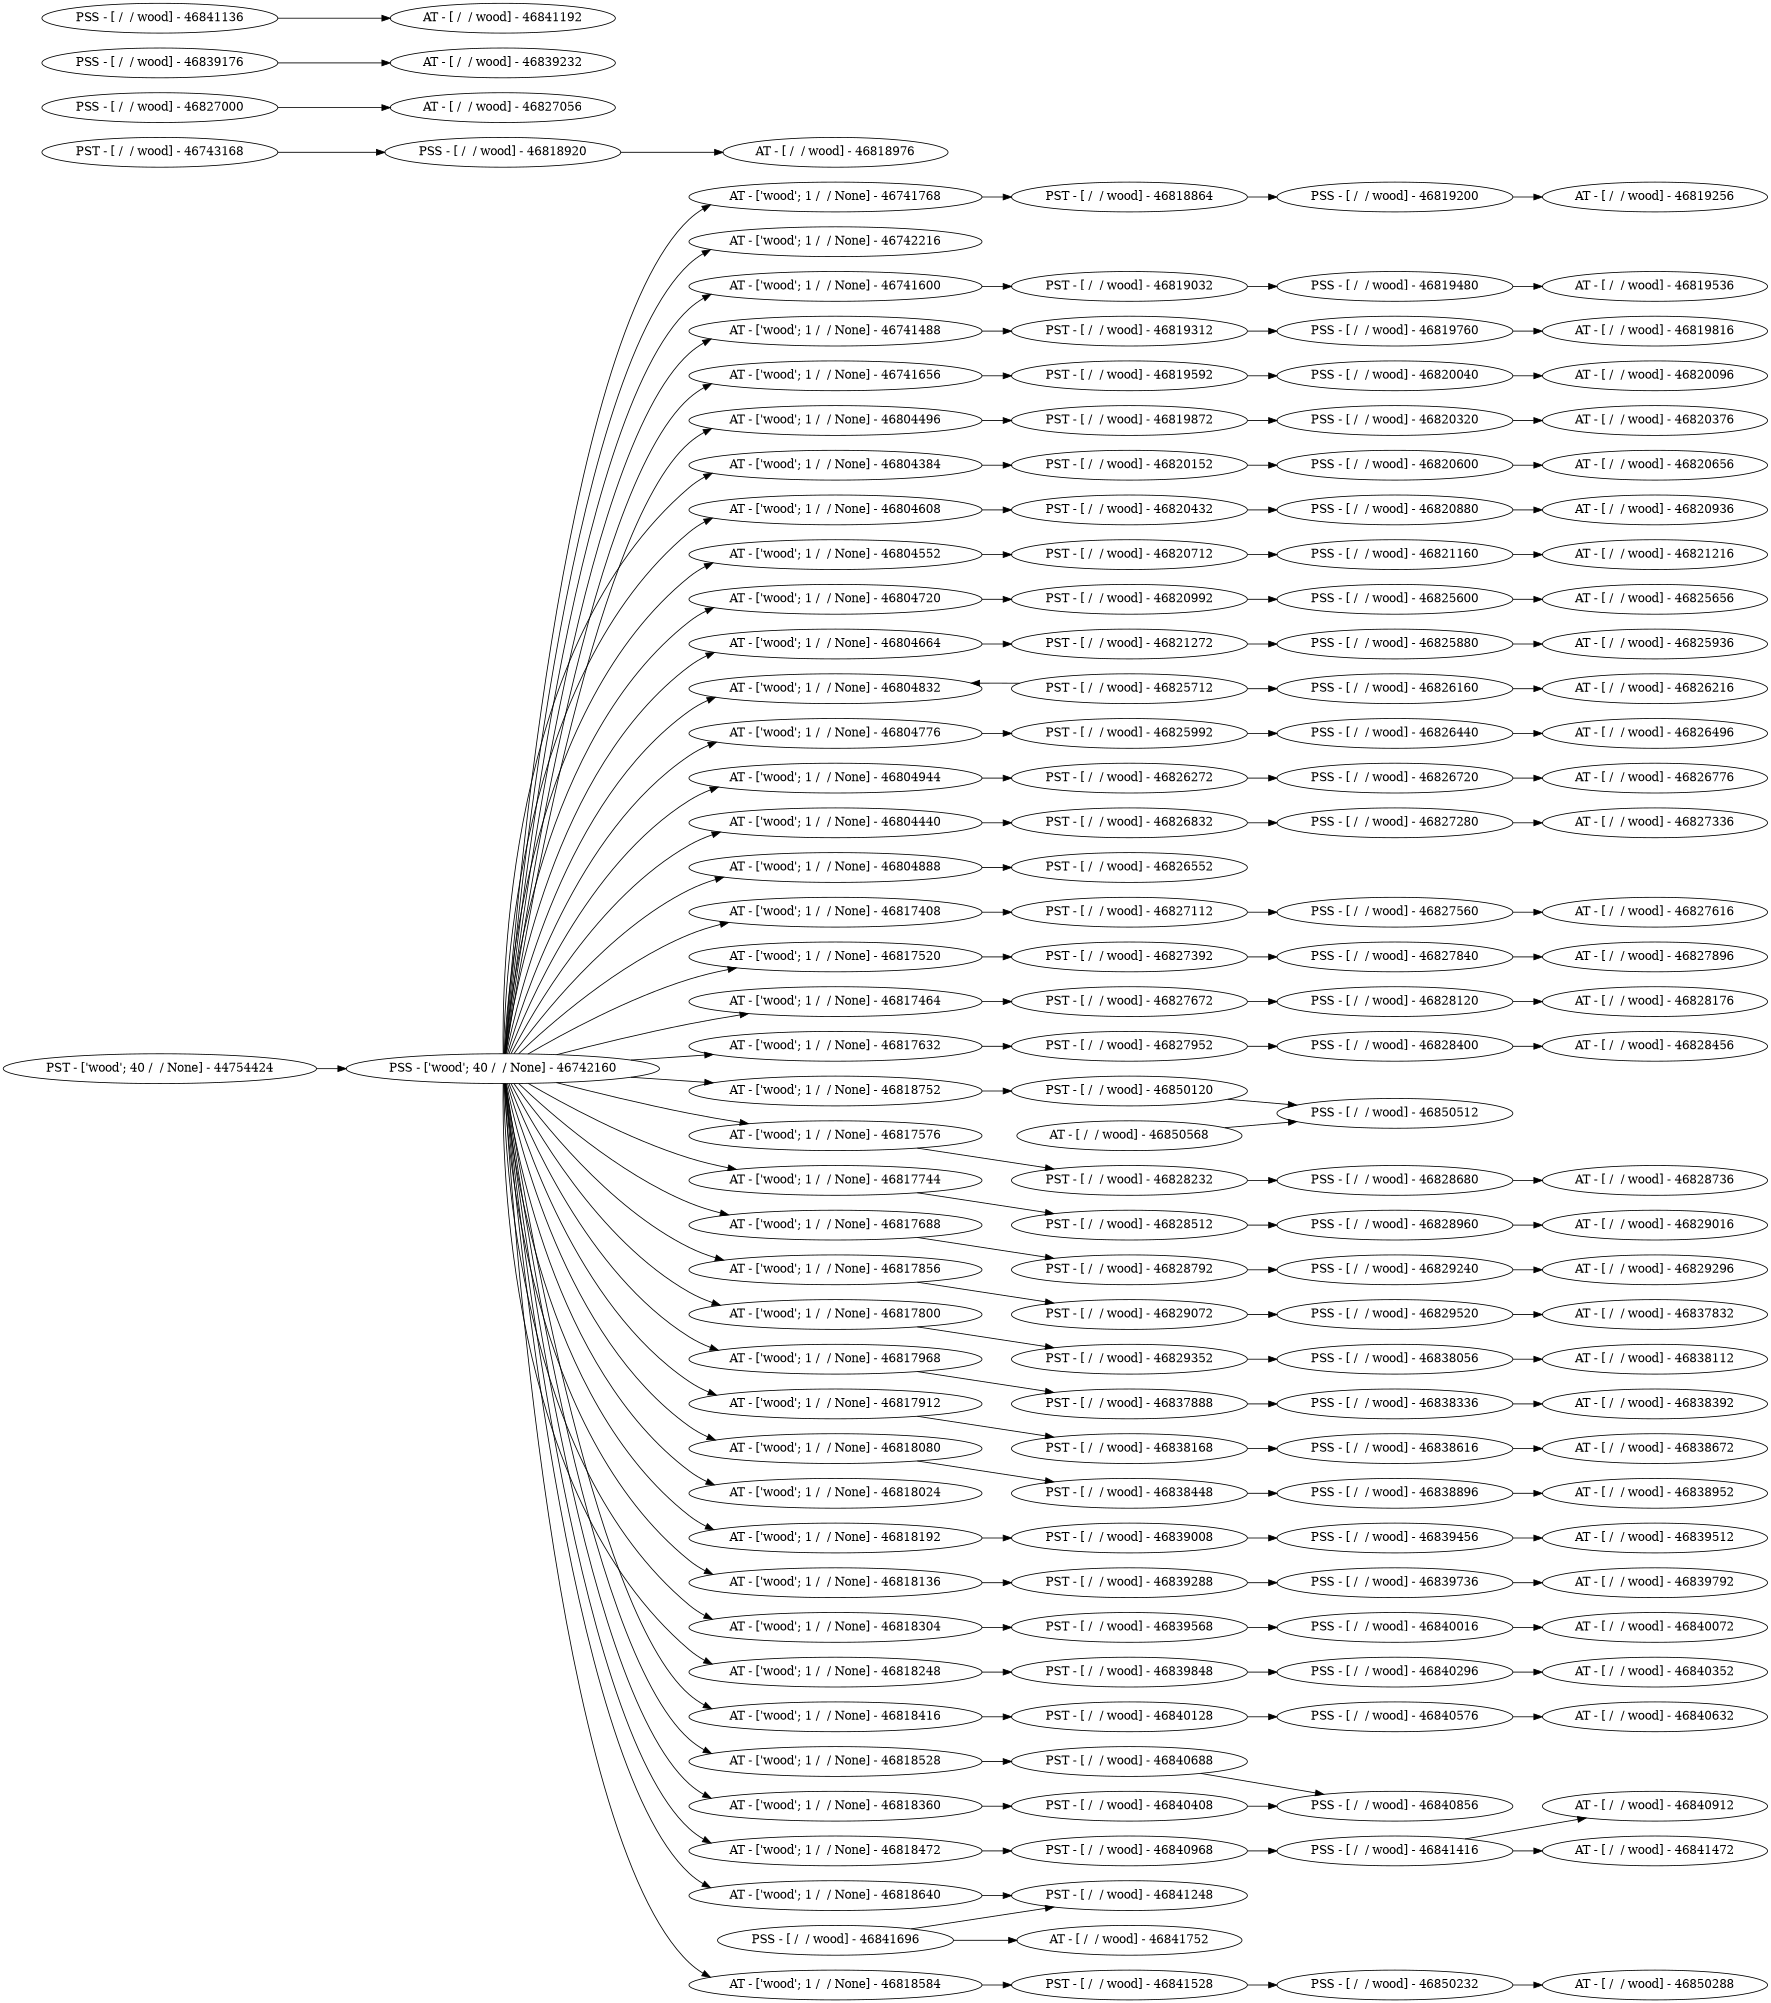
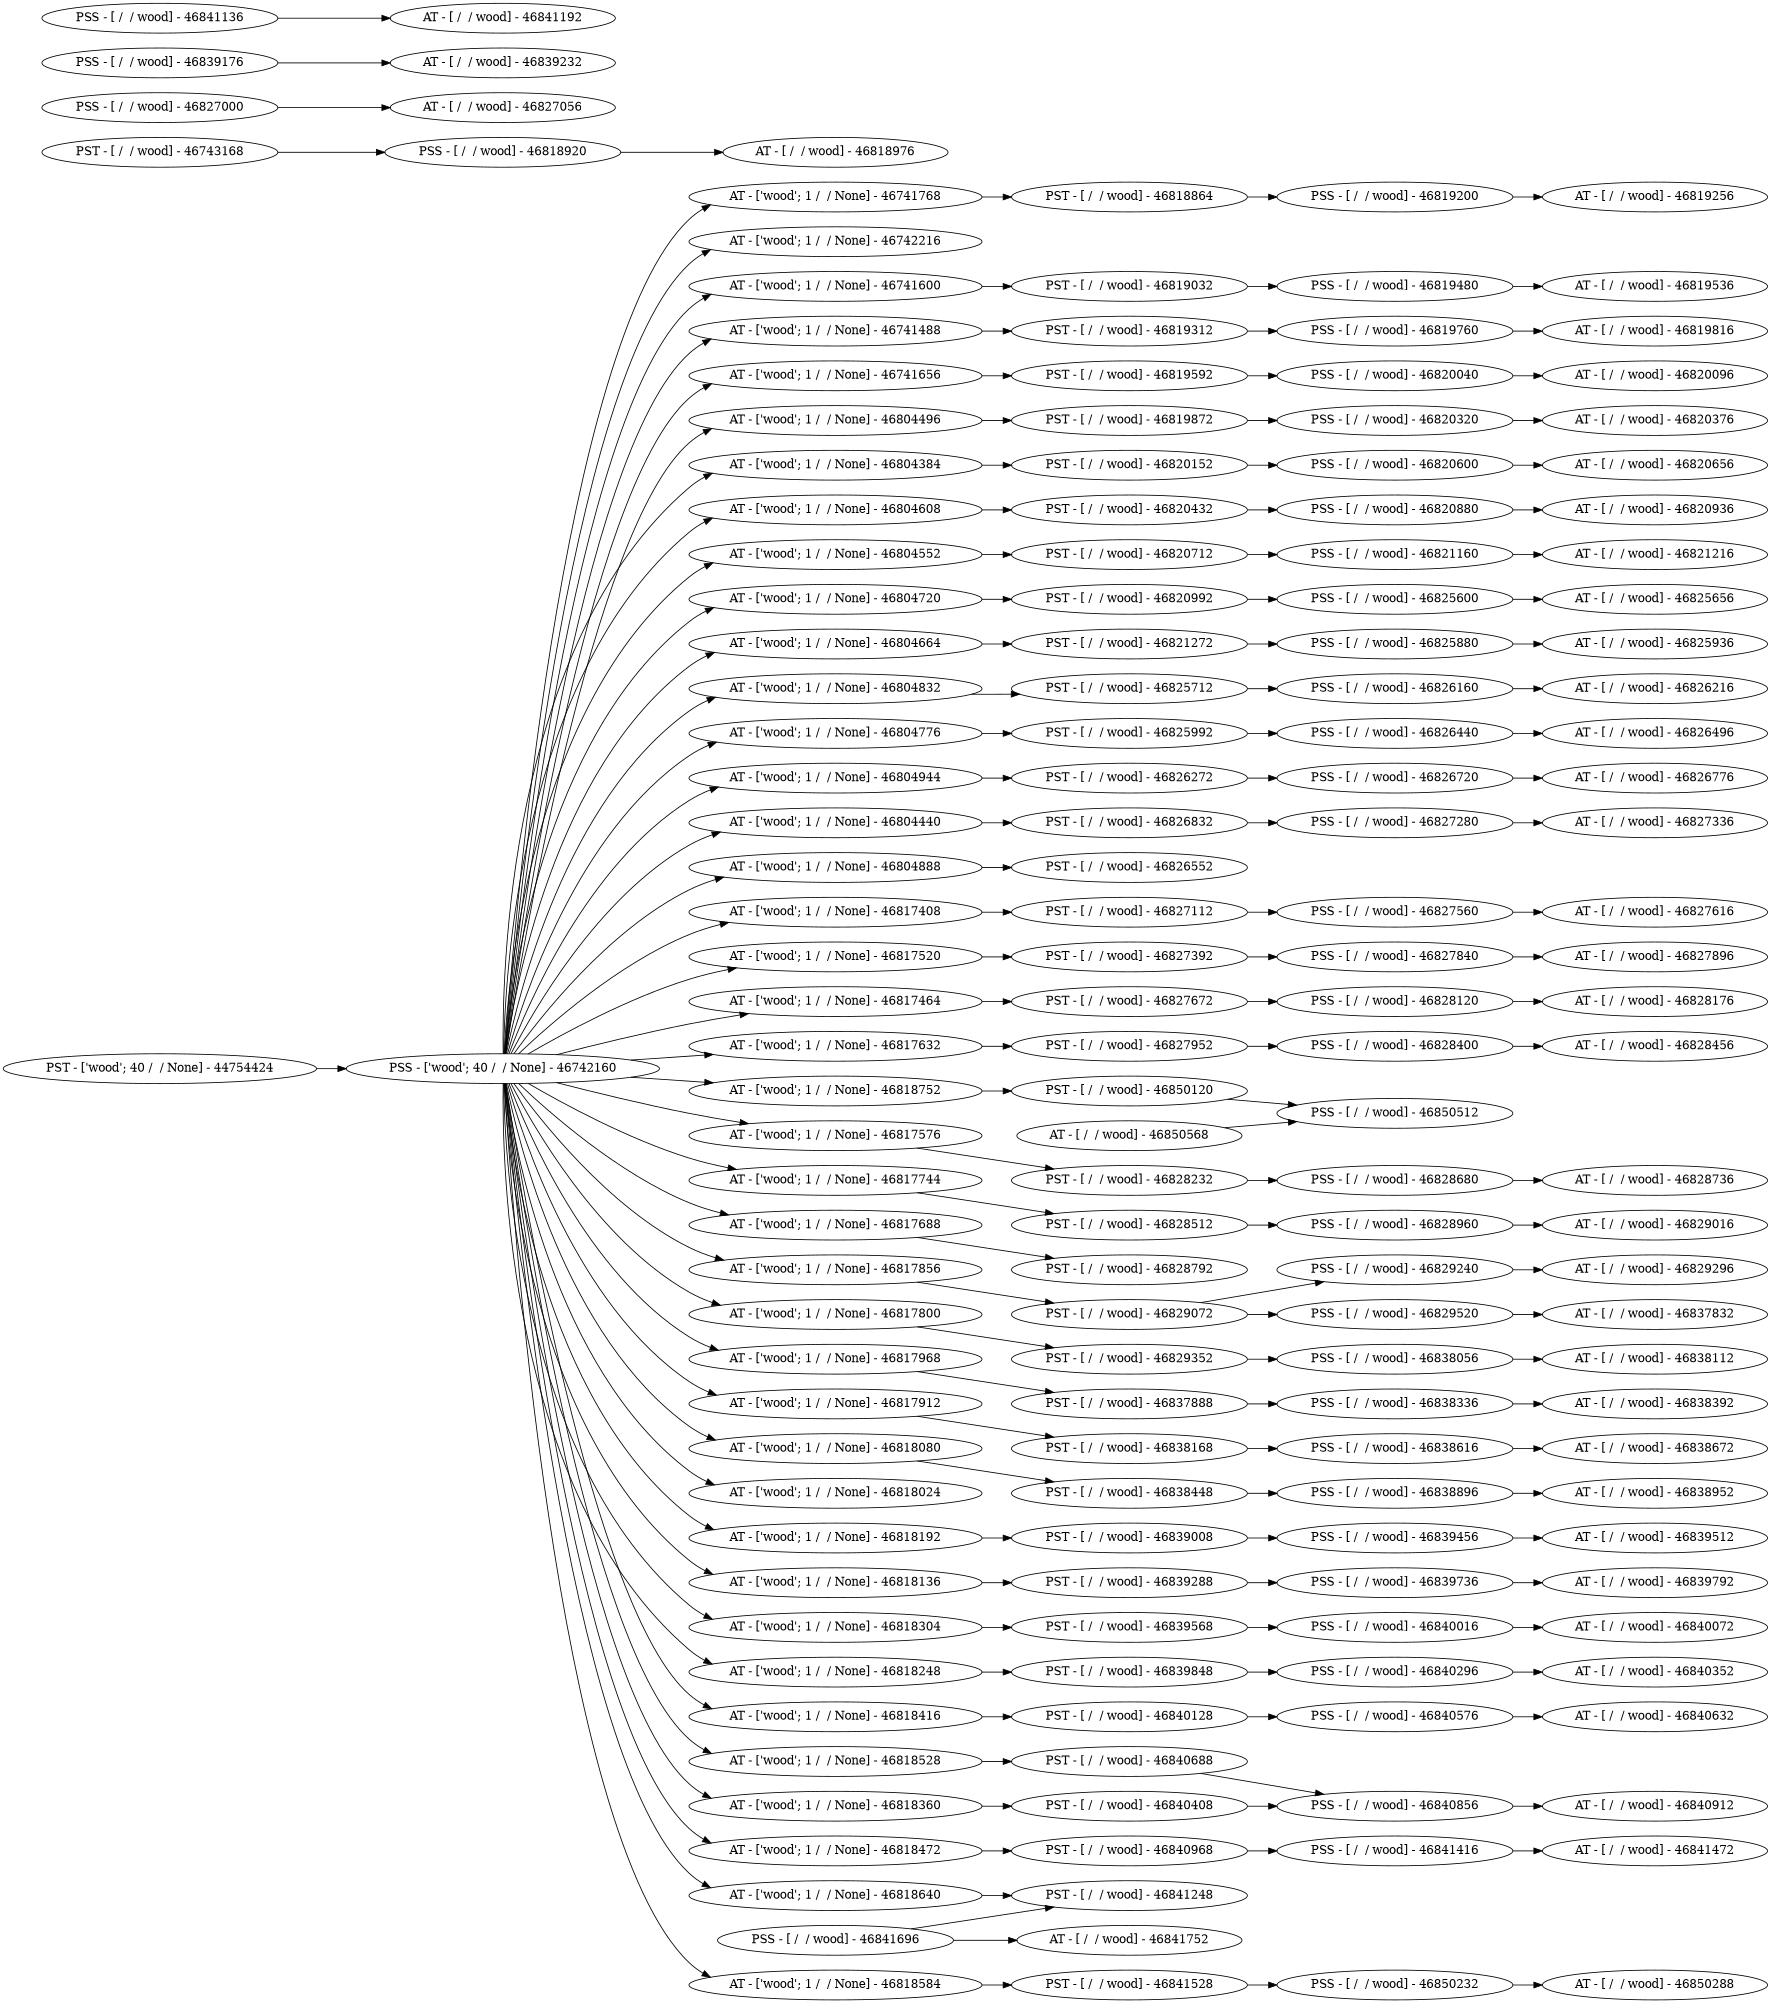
edge "PST - [ /  / wood] - 46825712" -> "AT - ['wood'; 1 /  / None] - 46804832": reversed
edge "PST - [ /  / wood] - 46828792" -> "PSS - [ /  / wood] - 46829240": now "PST - [ /  / wood] - 46829072" -> "PSS - [ /  / wood] - 46829240"
edge "PSS - [ /  / wood] - 46841416" -> "AT - [ /  / wood] - 46840912": now "PSS - [ /  / wood] - 46840856" -> "AT - [ /  / wood] - 46840912"
